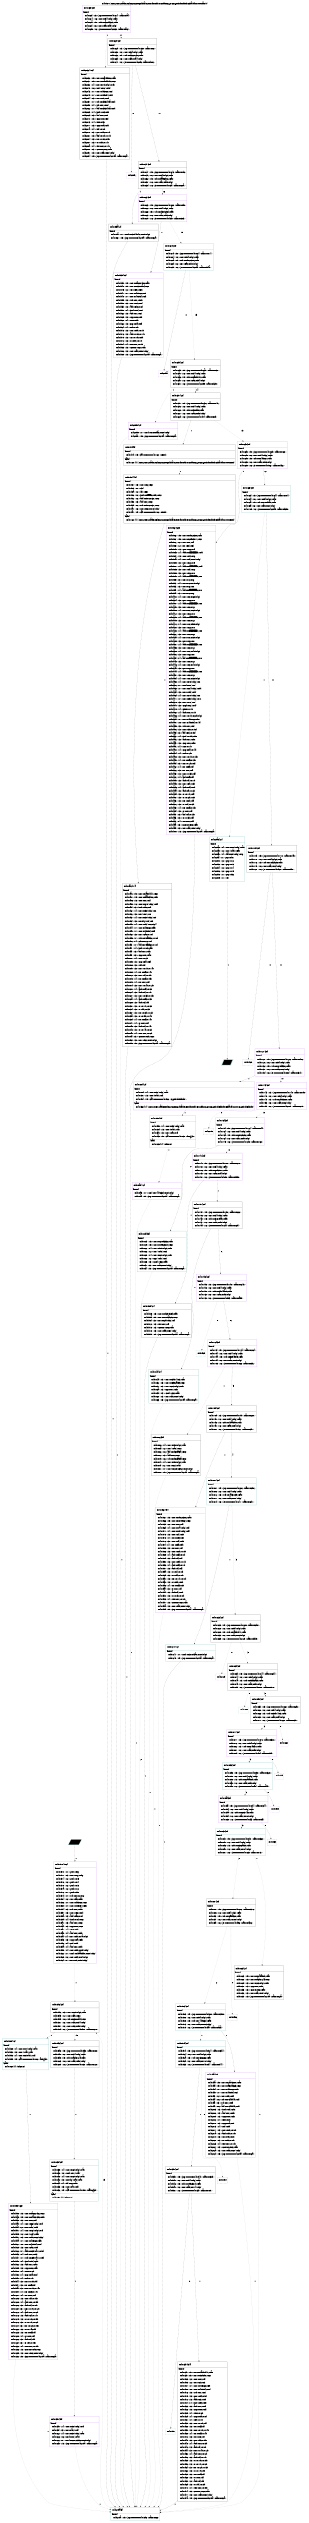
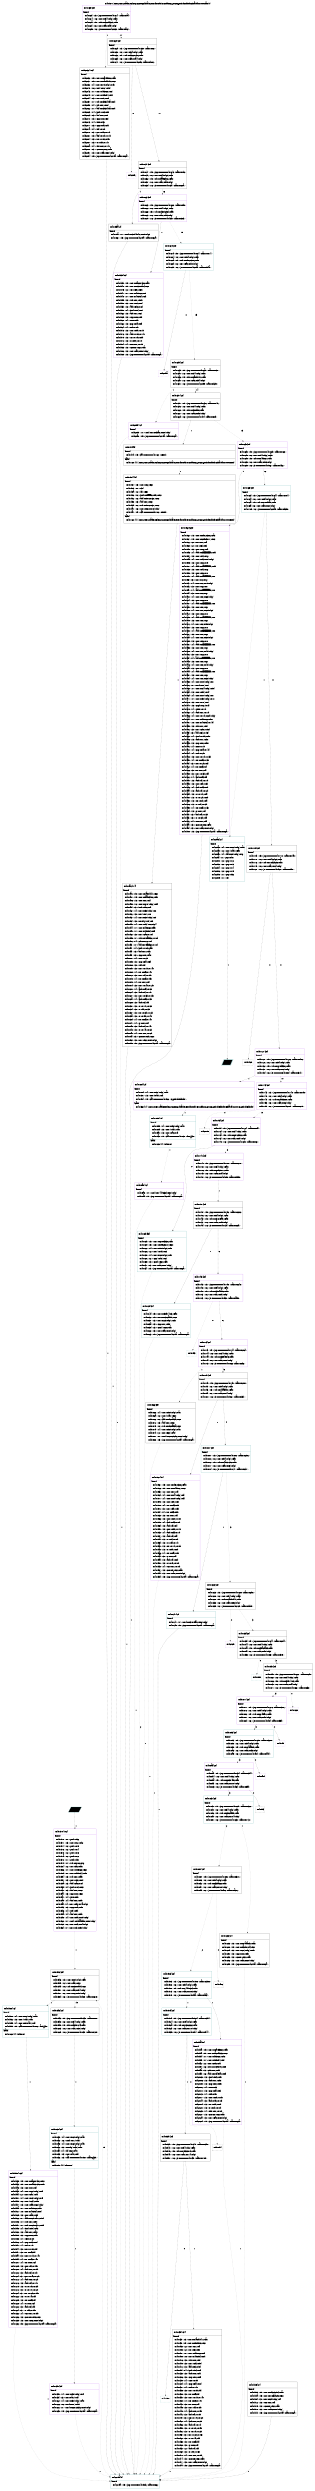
edge "0x40177b [28]" -> "0x401b05 [27]": removed, label "1"
